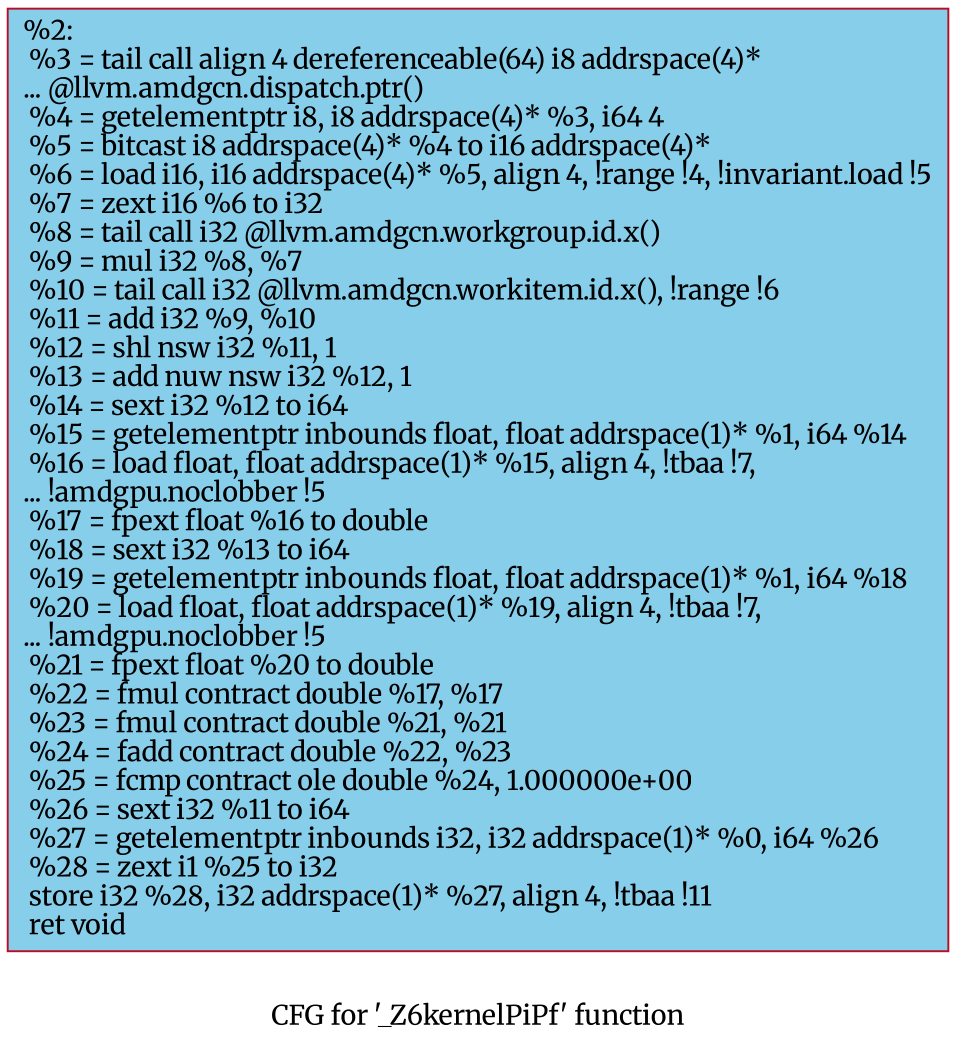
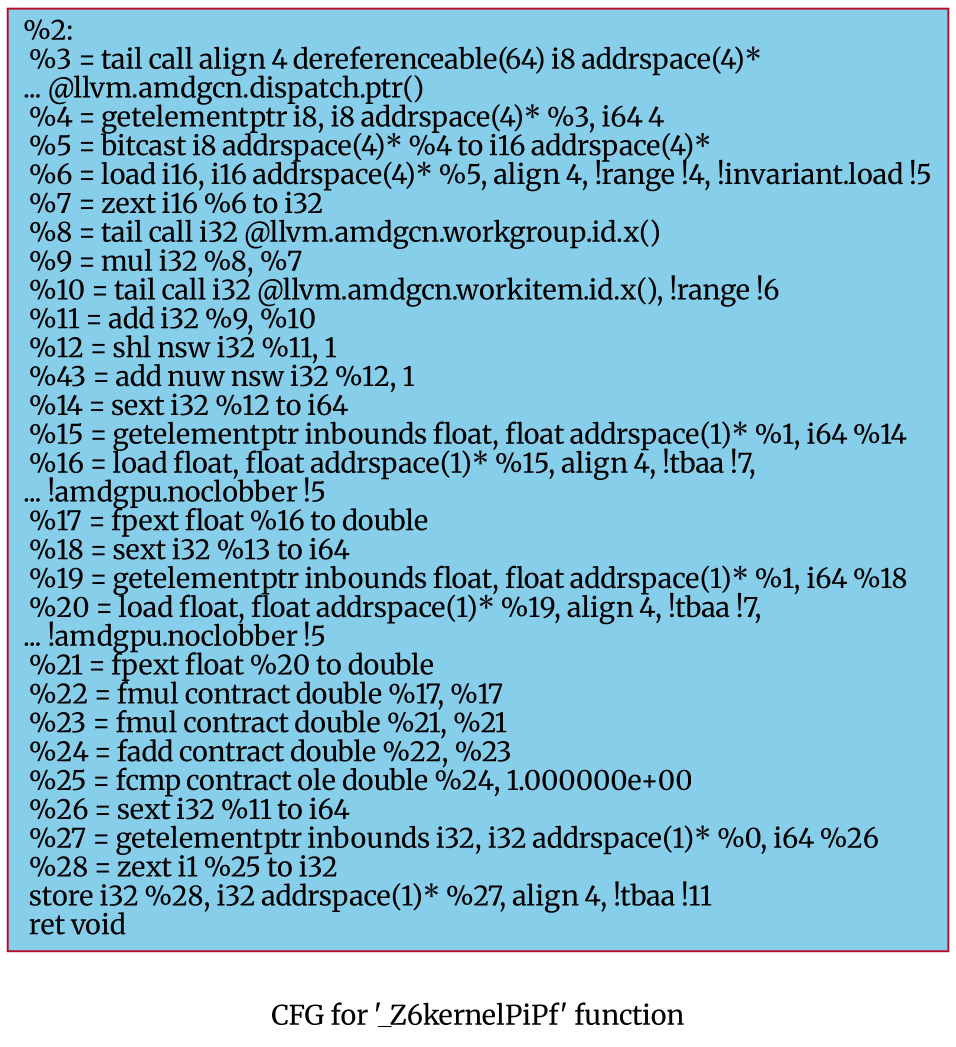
node "%2:": text "%13 = add nuw nsw i32 %12, 1" -> "%43 = add nuw nsw i32 %12, 1"
